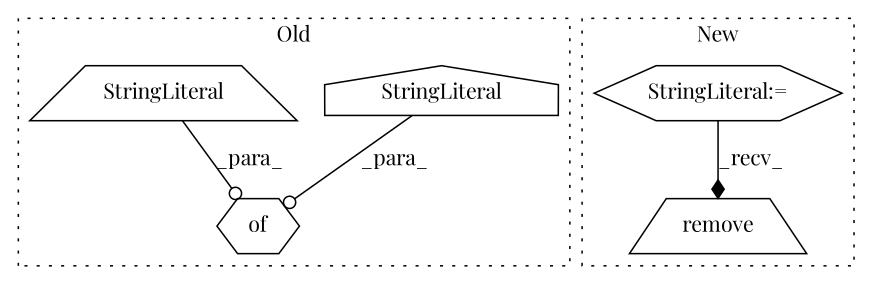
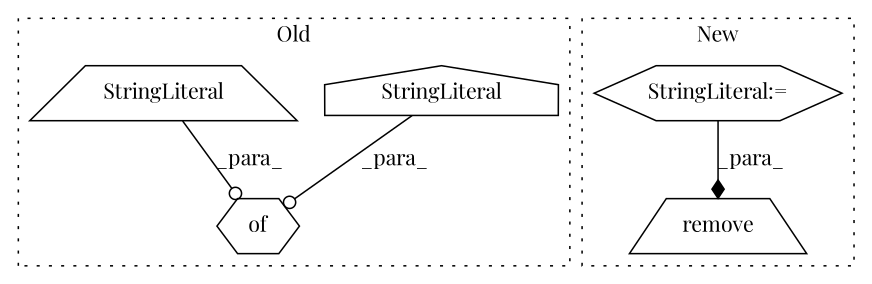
edge "StringLiteral:=" -> "remove": label "_recv_" -> "_para_"
